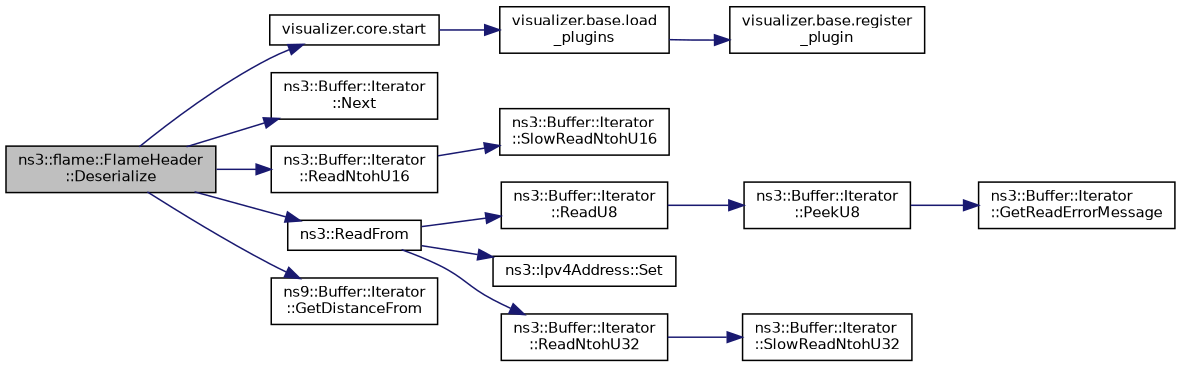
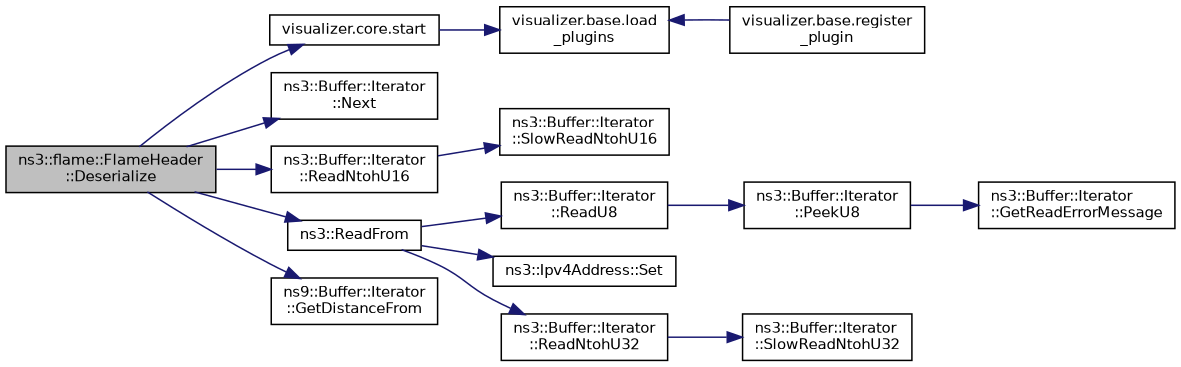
edge "visualizer.base.load _plugins" -> "visualizer.base.register _plugin": reversed
